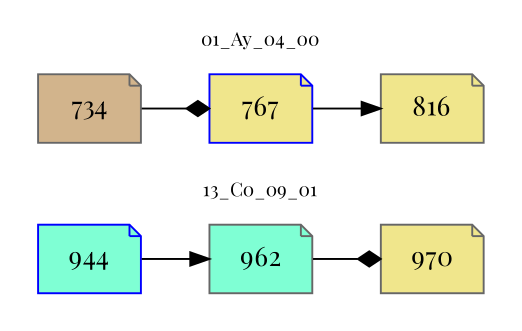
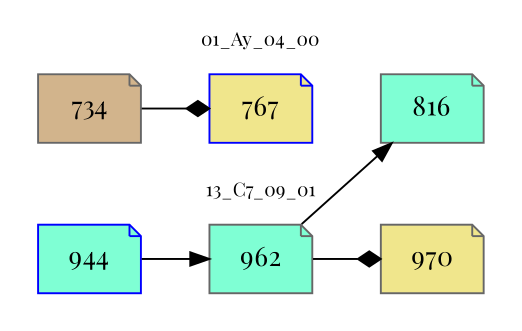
edge "767" -> "816": now "962" -> "816"
node "816": fillcolor khaki -> aquamarine
cluster "13_C0_09_01": label "13_C0_09_01" -> "13_C7_09_01"
